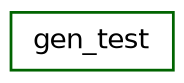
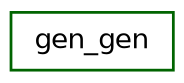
node "gen_test": label "gen_test" -> "gen_gen"
